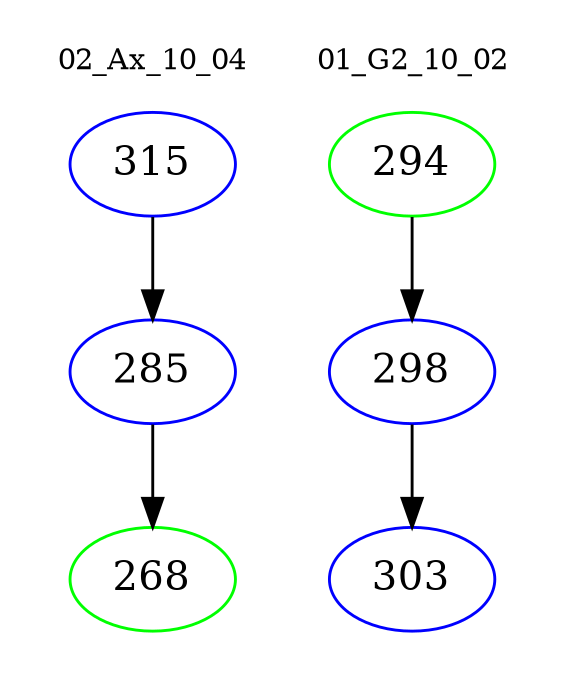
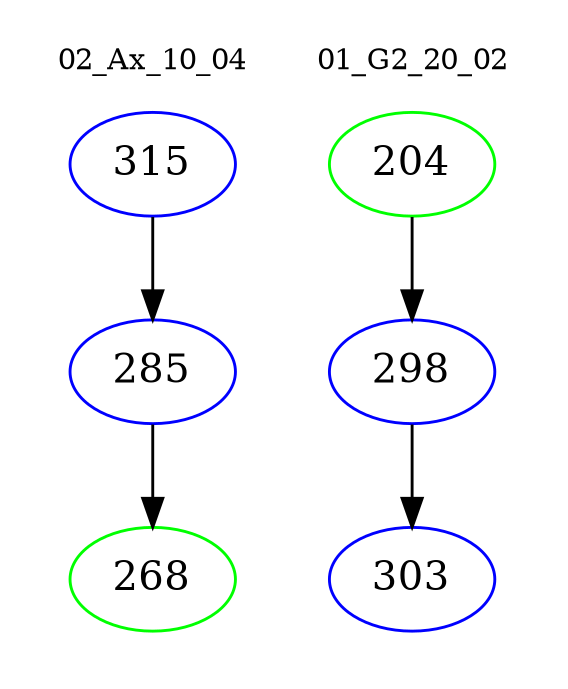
cluster "01_G2_10_02": label "01_G2_10_02" -> "01_G2_20_02"
node "294": label "294" -> "204"
